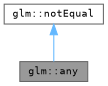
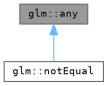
edge "glm::any" -> "glm::notEqual": reversed
